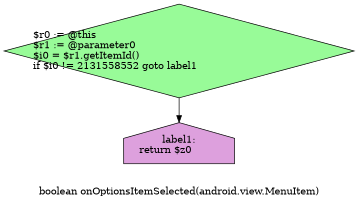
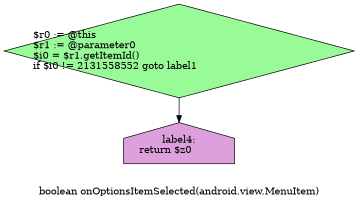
node "label1: return $z0": label "label1: return $z0" -> "label4: return $z0"
